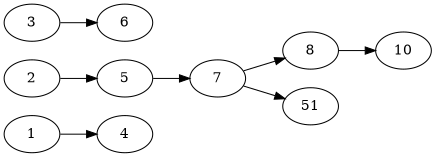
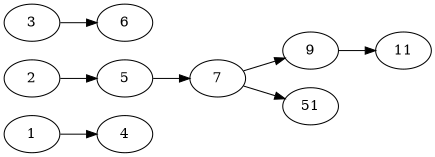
node "8": label "8" -> "9"
node "10": label "10" -> "11"
